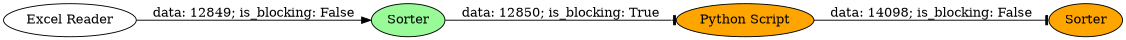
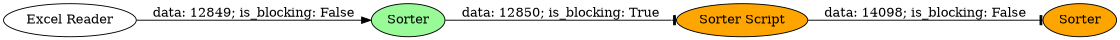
node "Python Script": label "Python Script" -> "Sorter Script"
